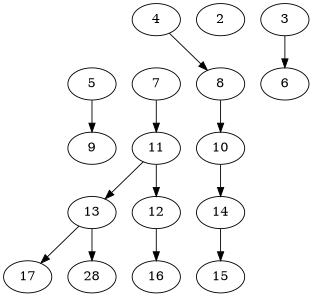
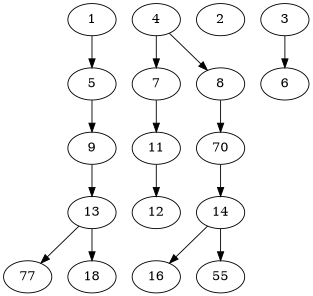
node "1": added
edge "4" -> "7": added
node "10": label "10" -> "70"
edge "11" -> "13": now "9" -> "13"
edge "12" -> "16": now "14" -> "16"
node "17": label "17" -> "77"
node "28": label "28" -> "18"
node "15": label "15" -> "55"
